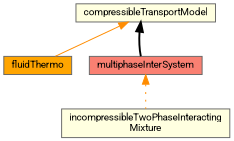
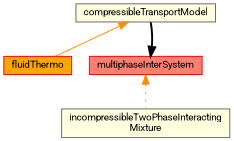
edge "multiphaseInterSystem" -> "compressibleTransportModel": reversed
node "fluidThermo": color gray40 -> red
node "multiphaseInterSystem": color gray40 -> red
